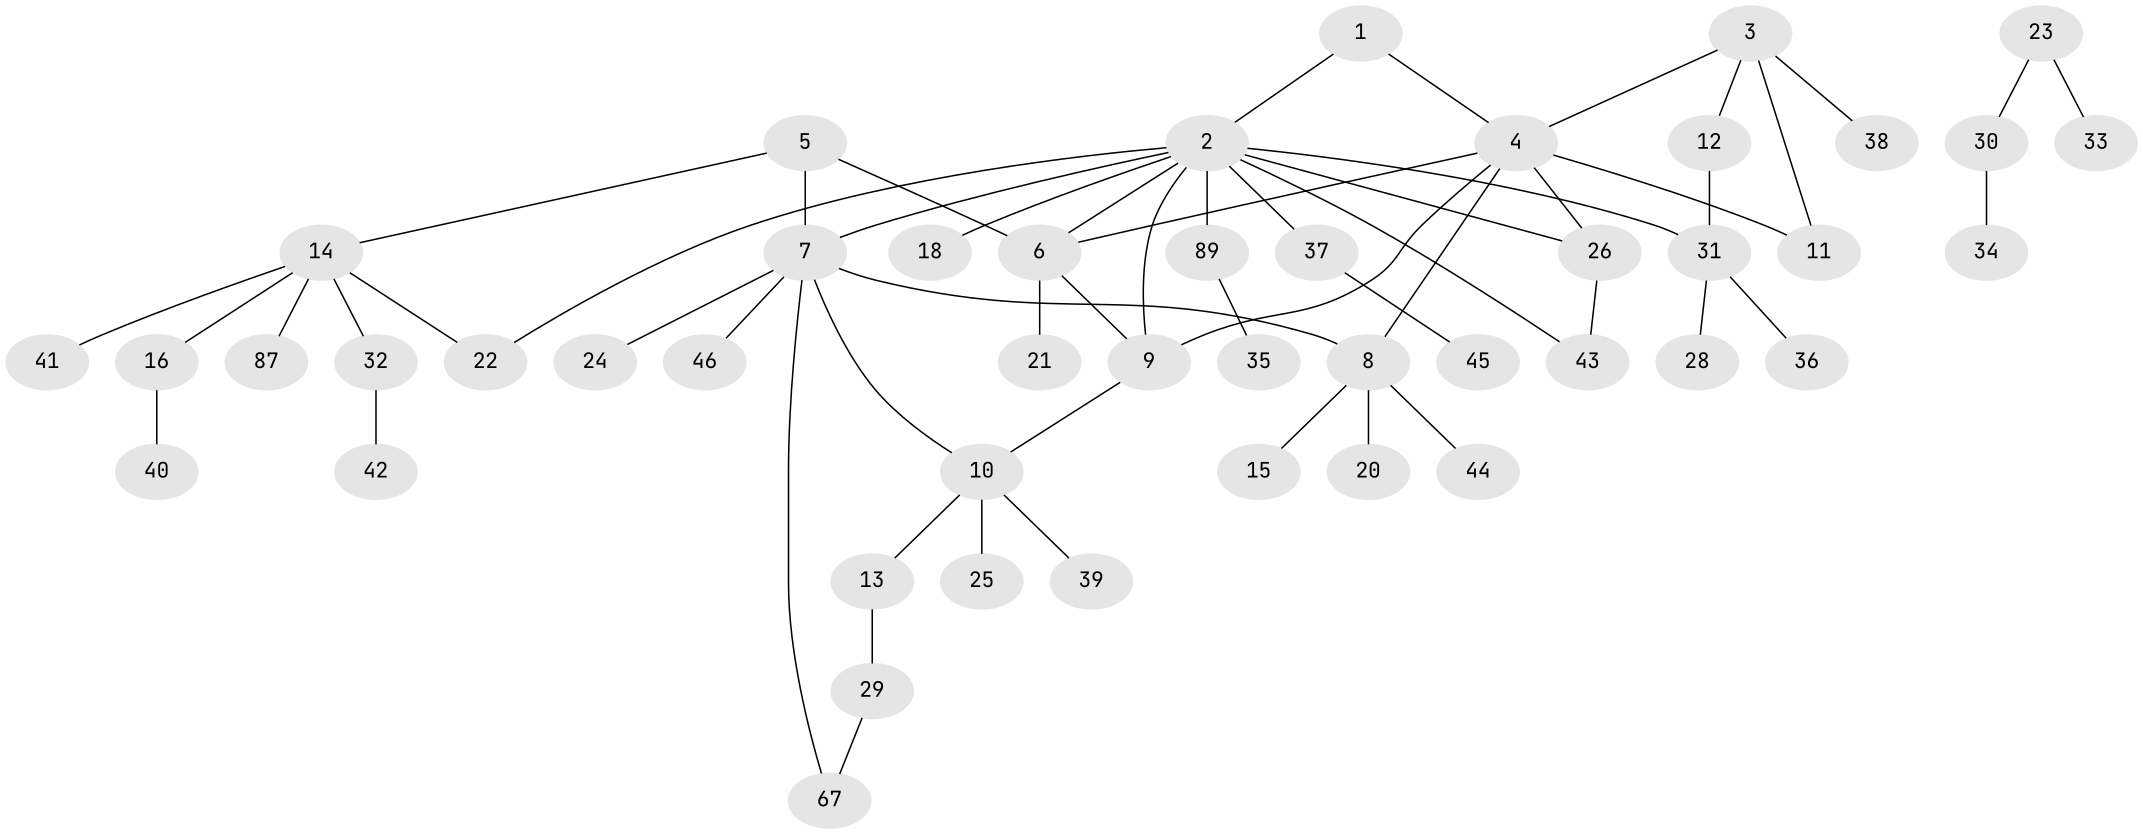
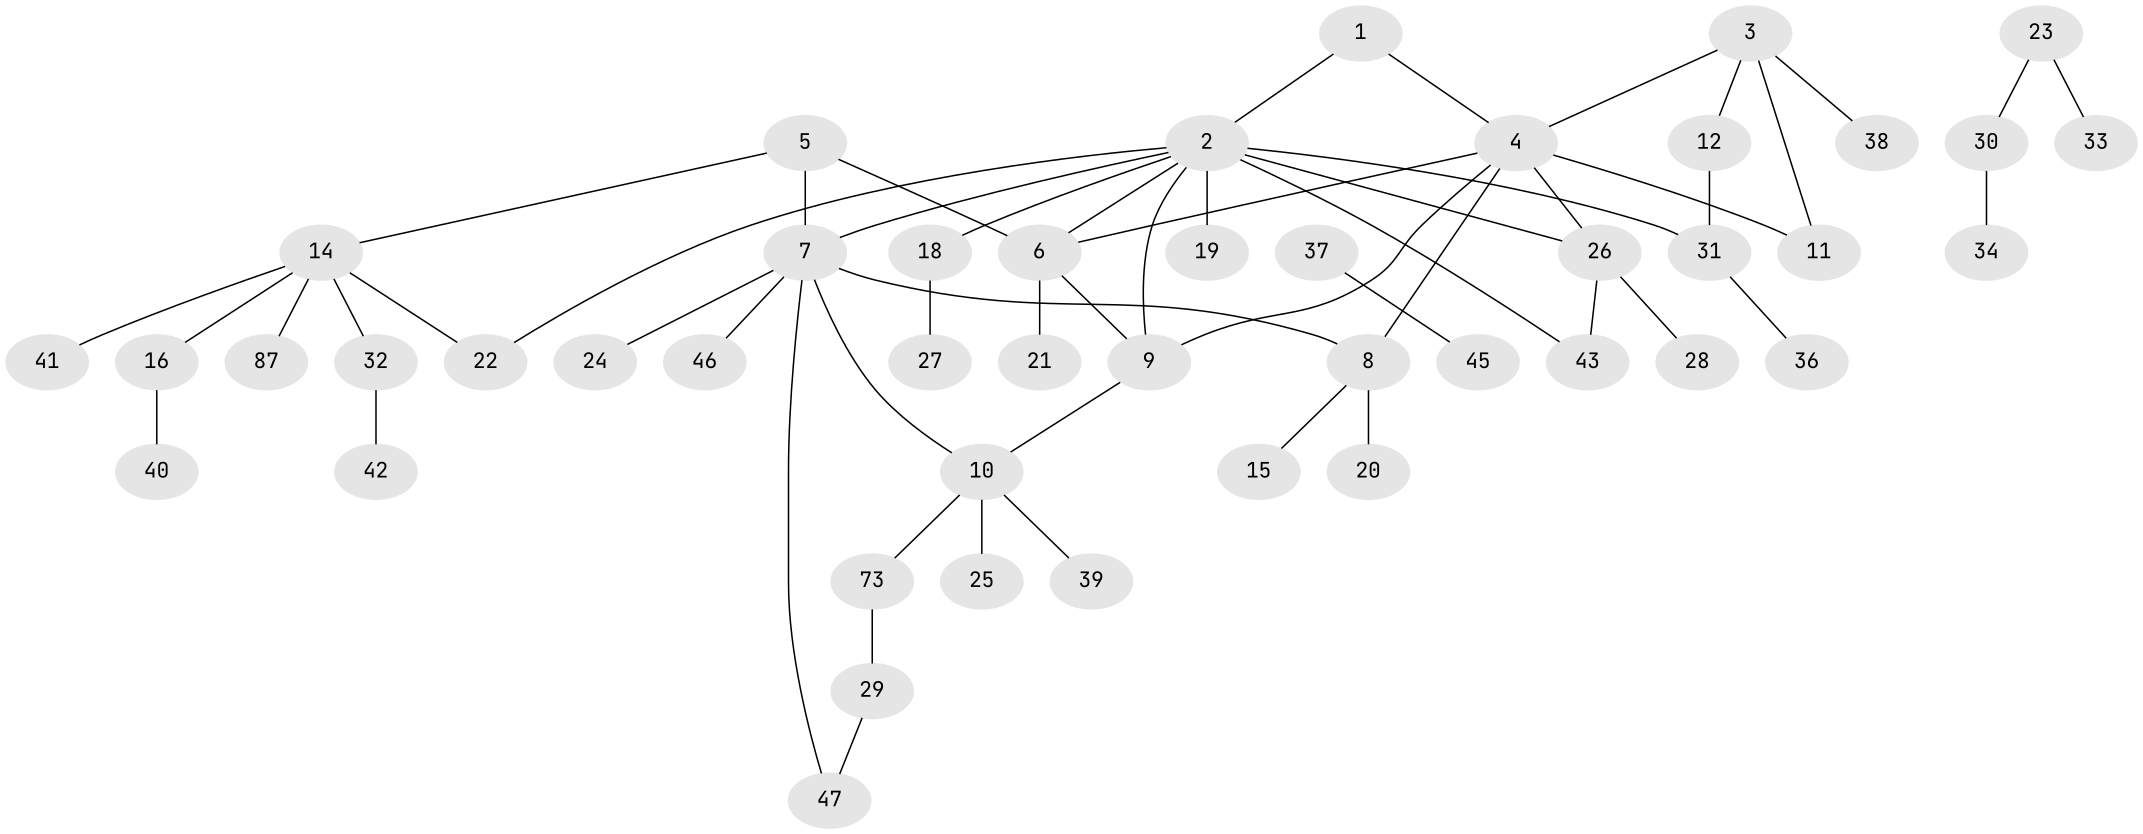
edge "2" -- "37": removed
node "89": label "89" -> "19"
edge "31" -- "28": now "26" -- "28"
node "27": added
node "35": removed
node "44": removed
node "13": label "13" -> "73"
node "67": label "67" -> "47"
